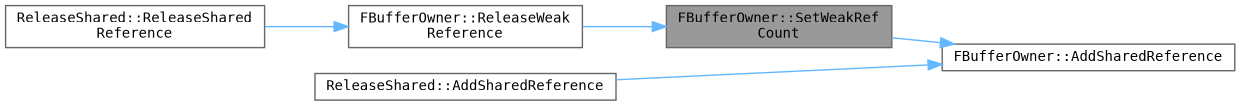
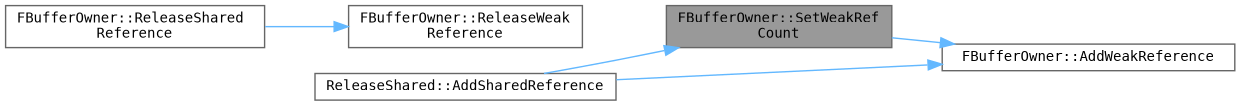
node "ReleaseShared::ReleaseShared Reference": label "ReleaseShared::ReleaseShared Reference" -> "FBufferOwner::ReleaseShared Reference"
edge "FBufferOwner::ReleaseWeak Reference" -> "FBufferOwner::SetWeakRef Count": now "ReleaseShared::AddSharedReference" -> "FBufferOwner::SetWeakRef Count"
node "FBufferOwner::AddSharedReference": label "FBufferOwner::AddSharedReference" -> "FBufferOwner::AddWeakReference"
